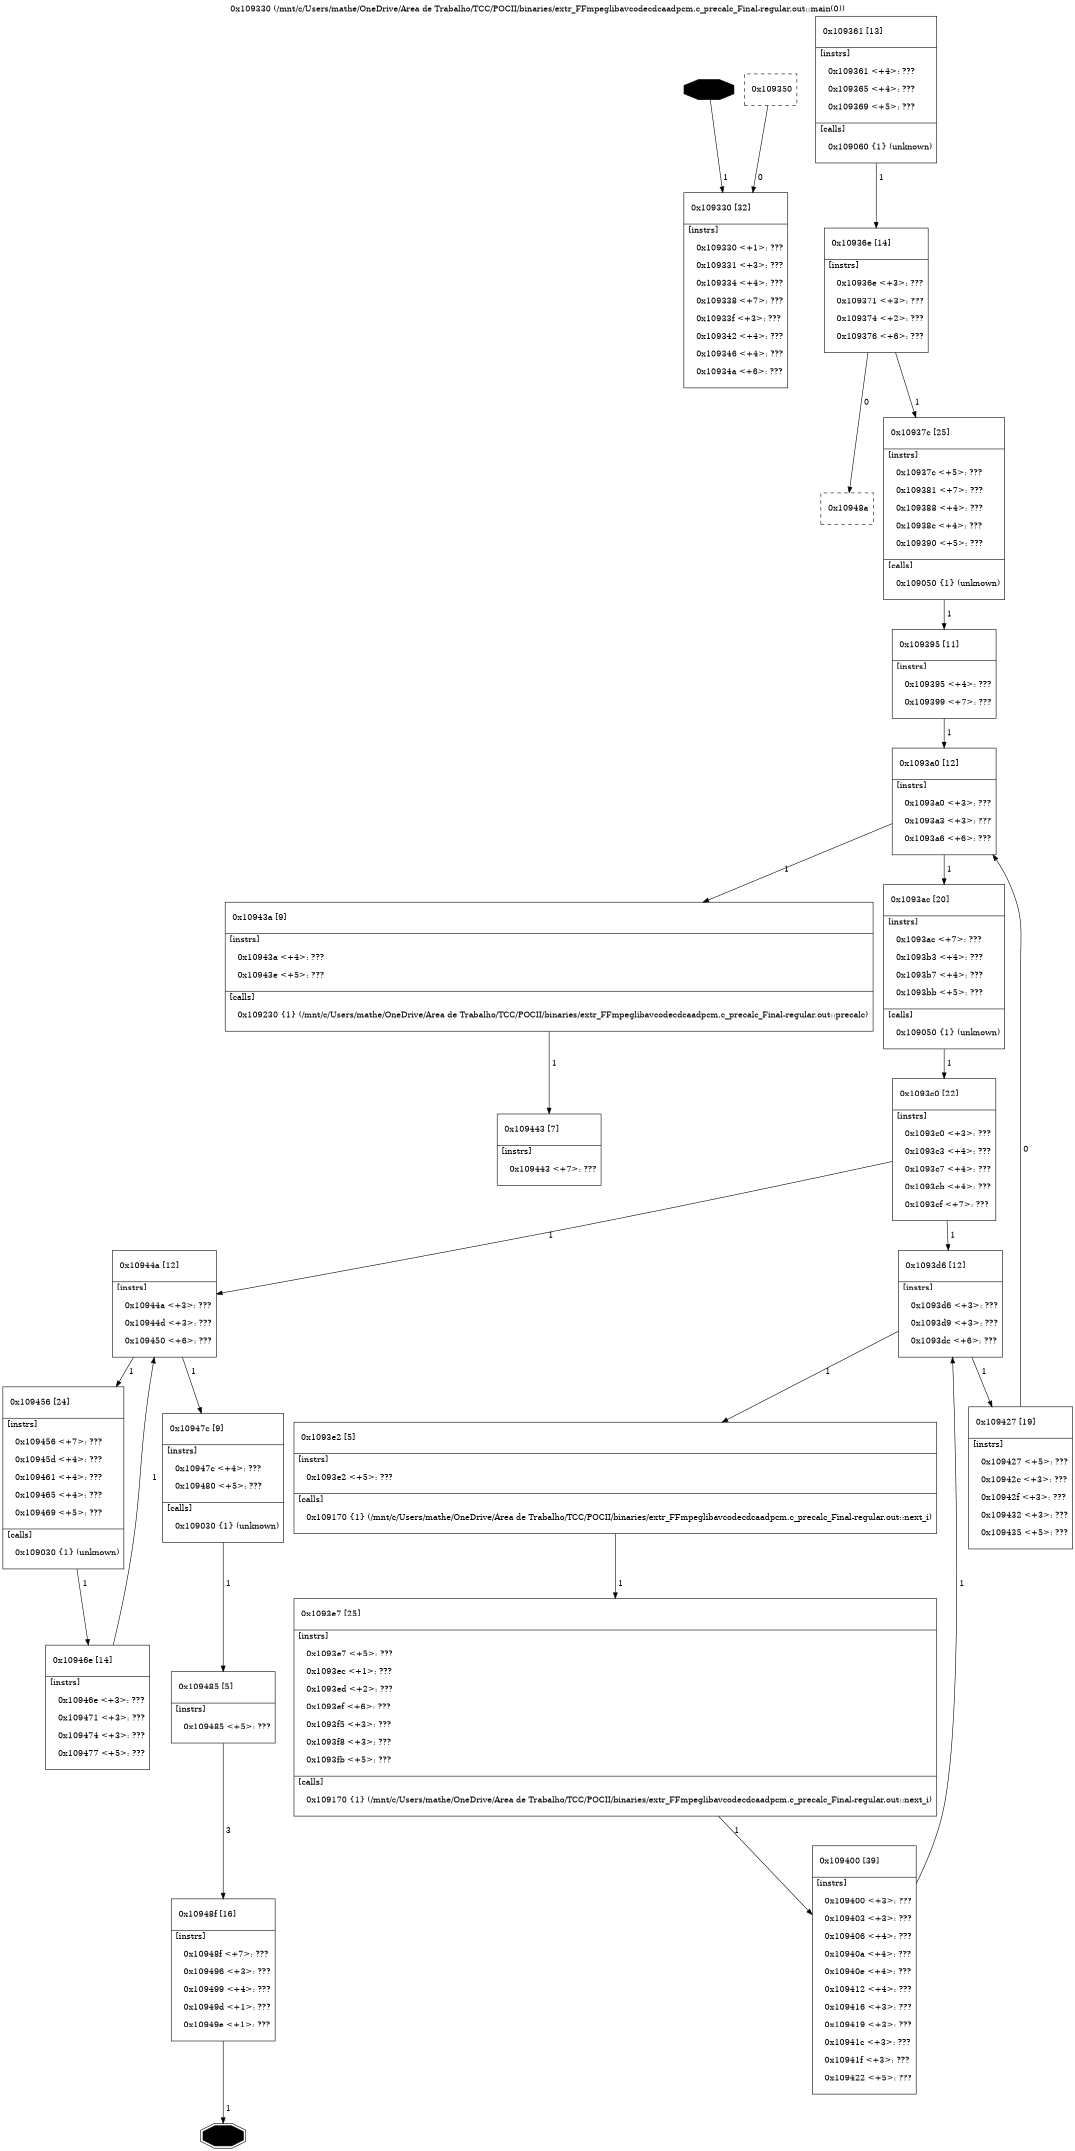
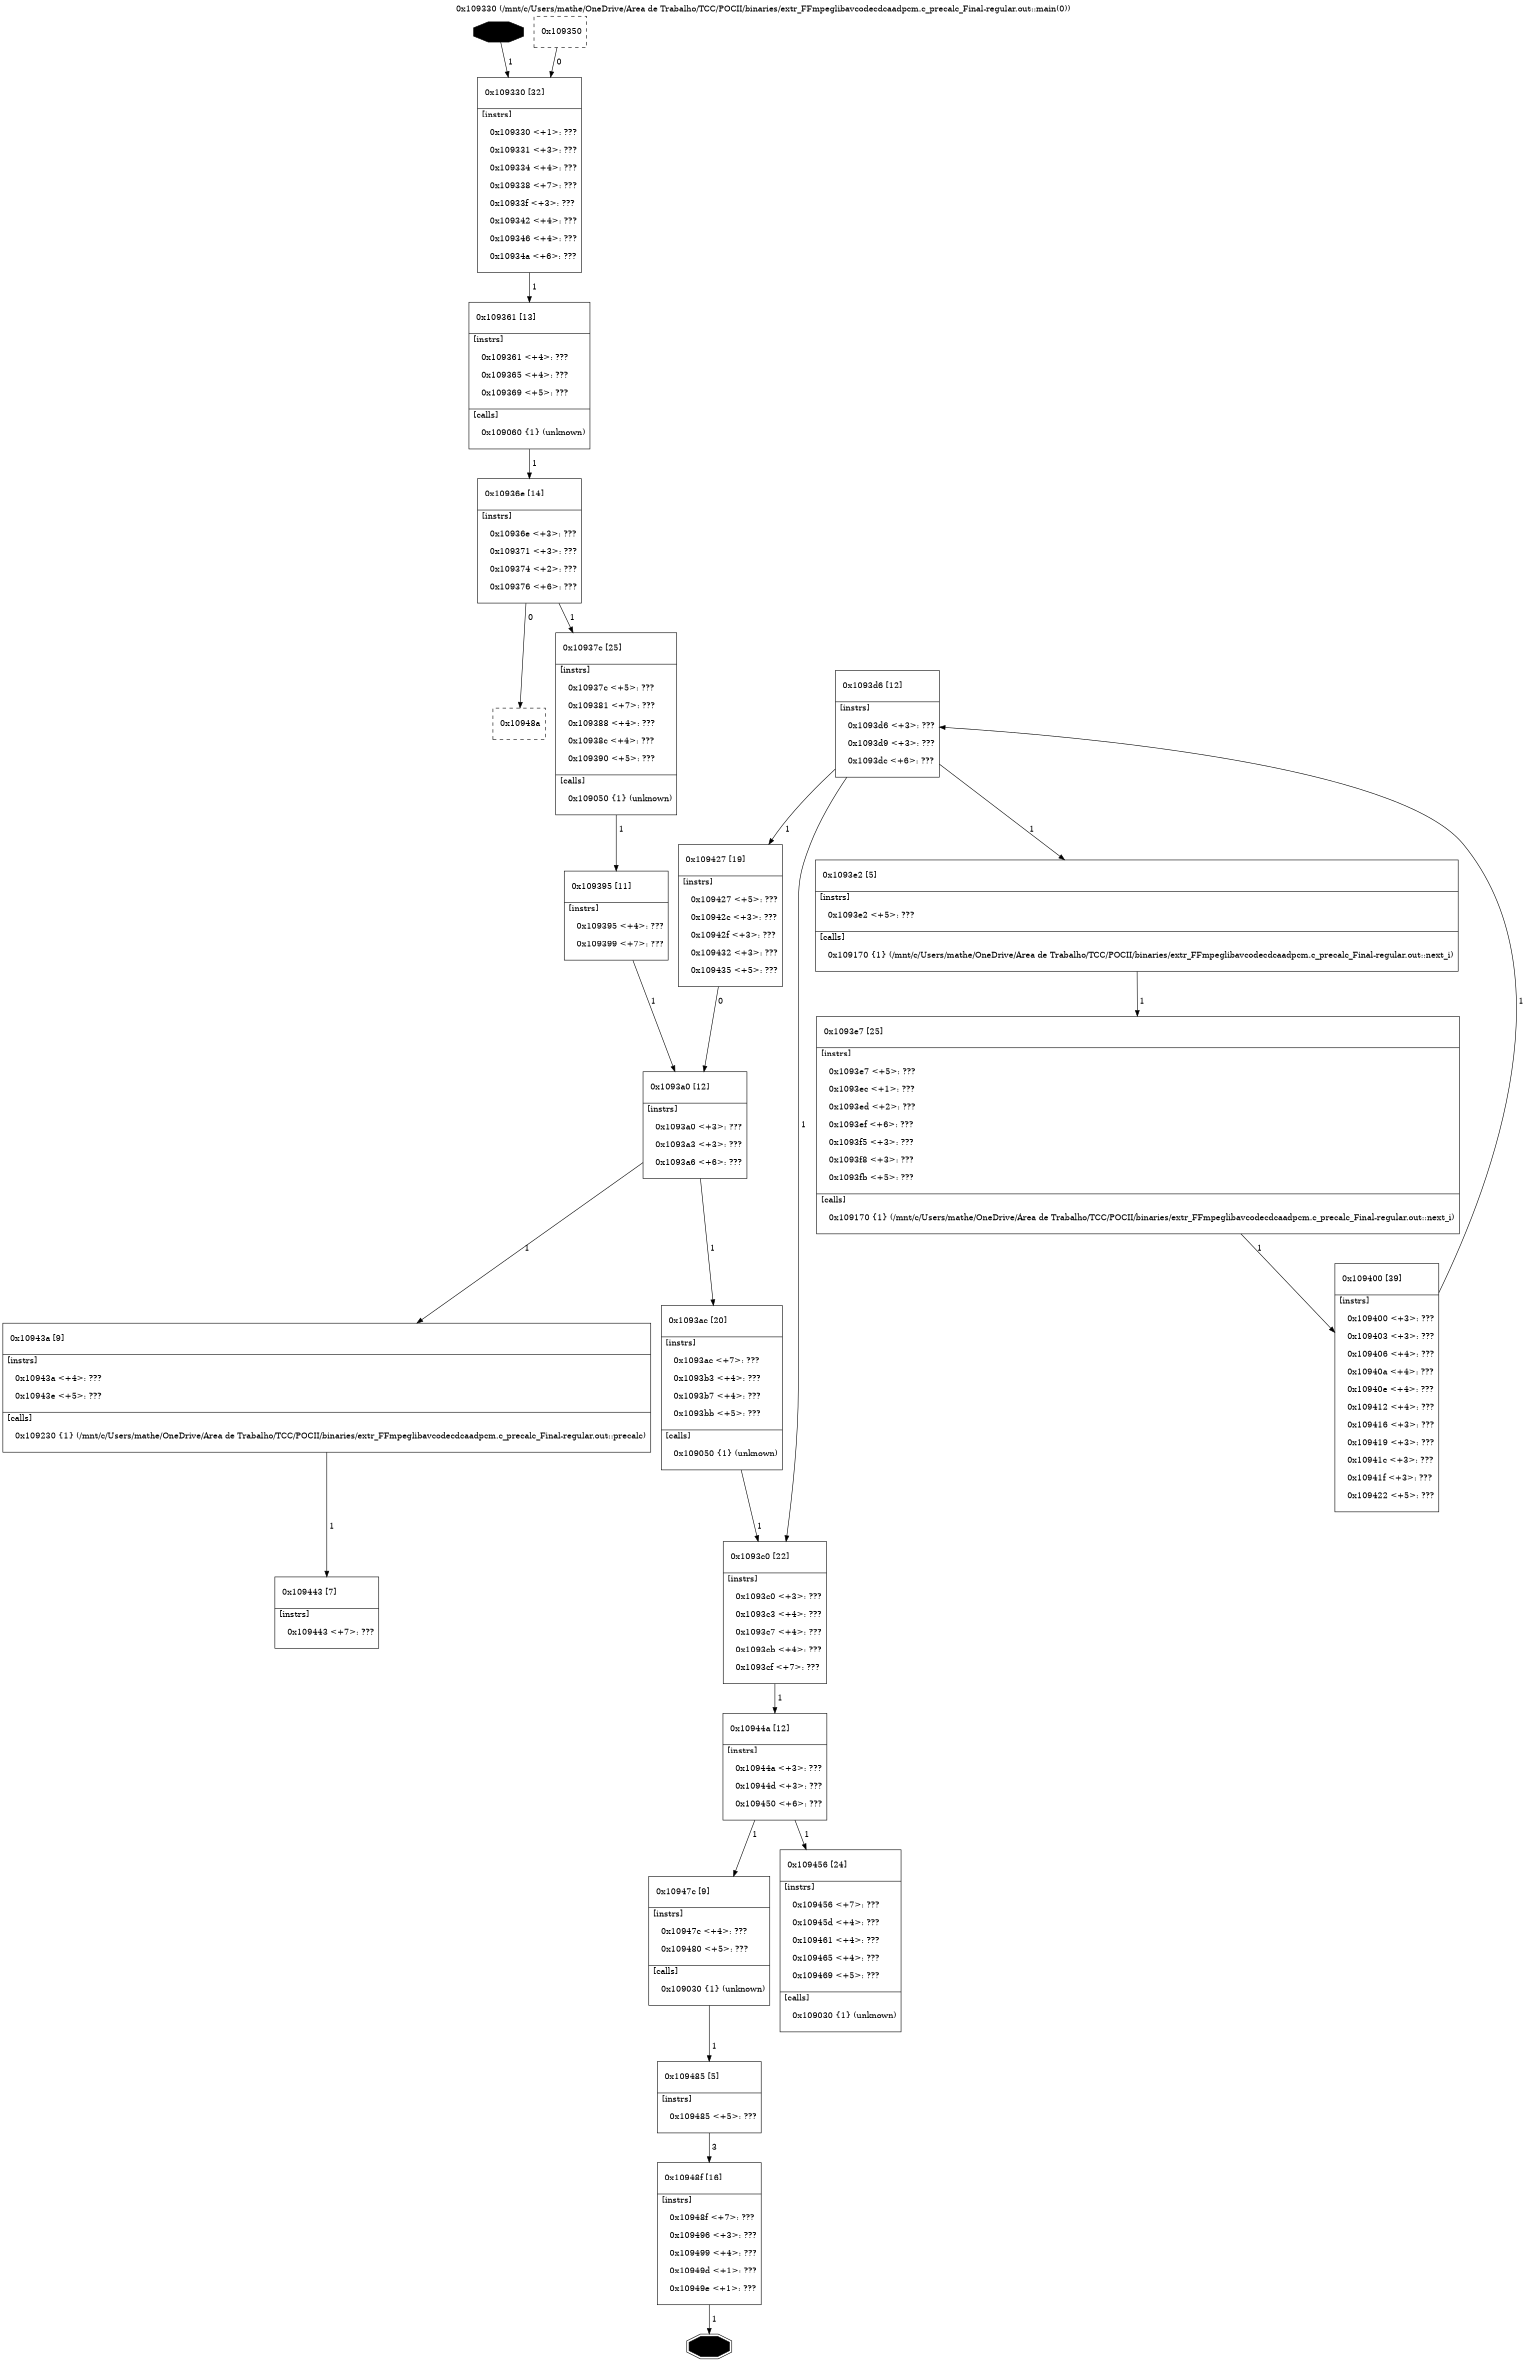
edge "0x109330 [32]" -> "0x109361 [13]": added, label "1"
edge "0x1093c0 [22]" -> "0x1093d6 [12]": reversed
node "0x10946e [14]": removed
